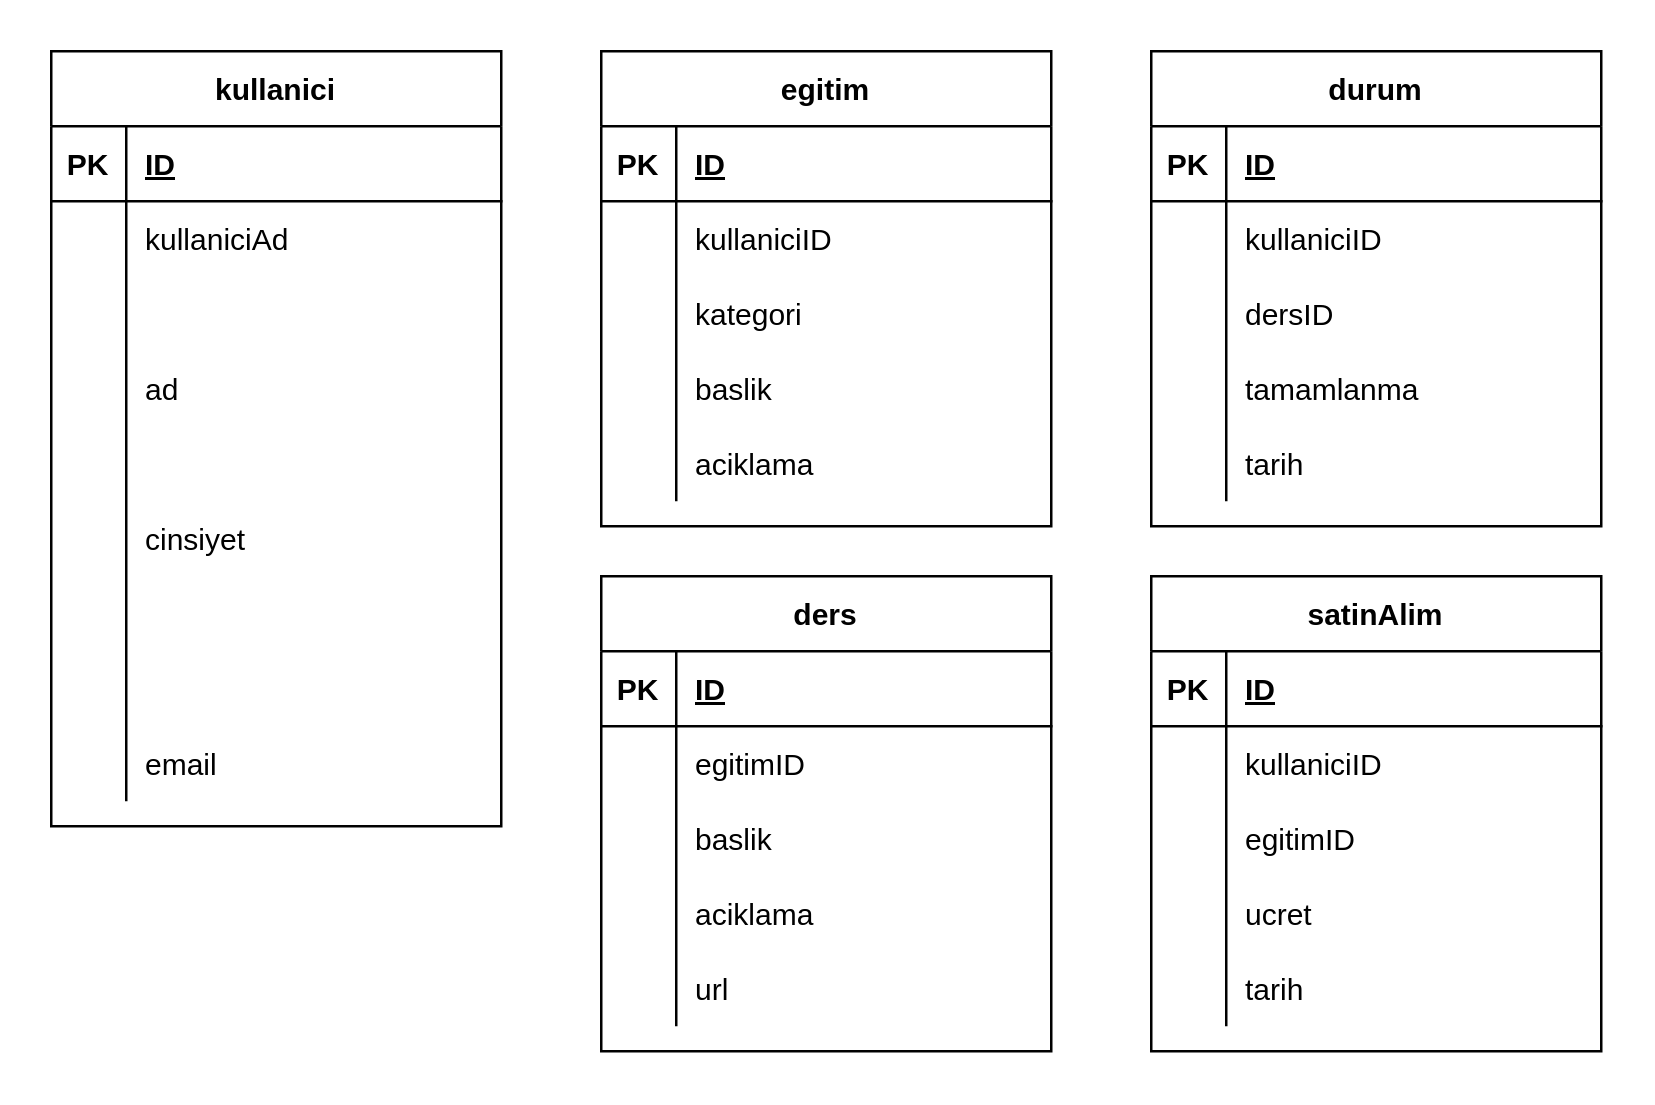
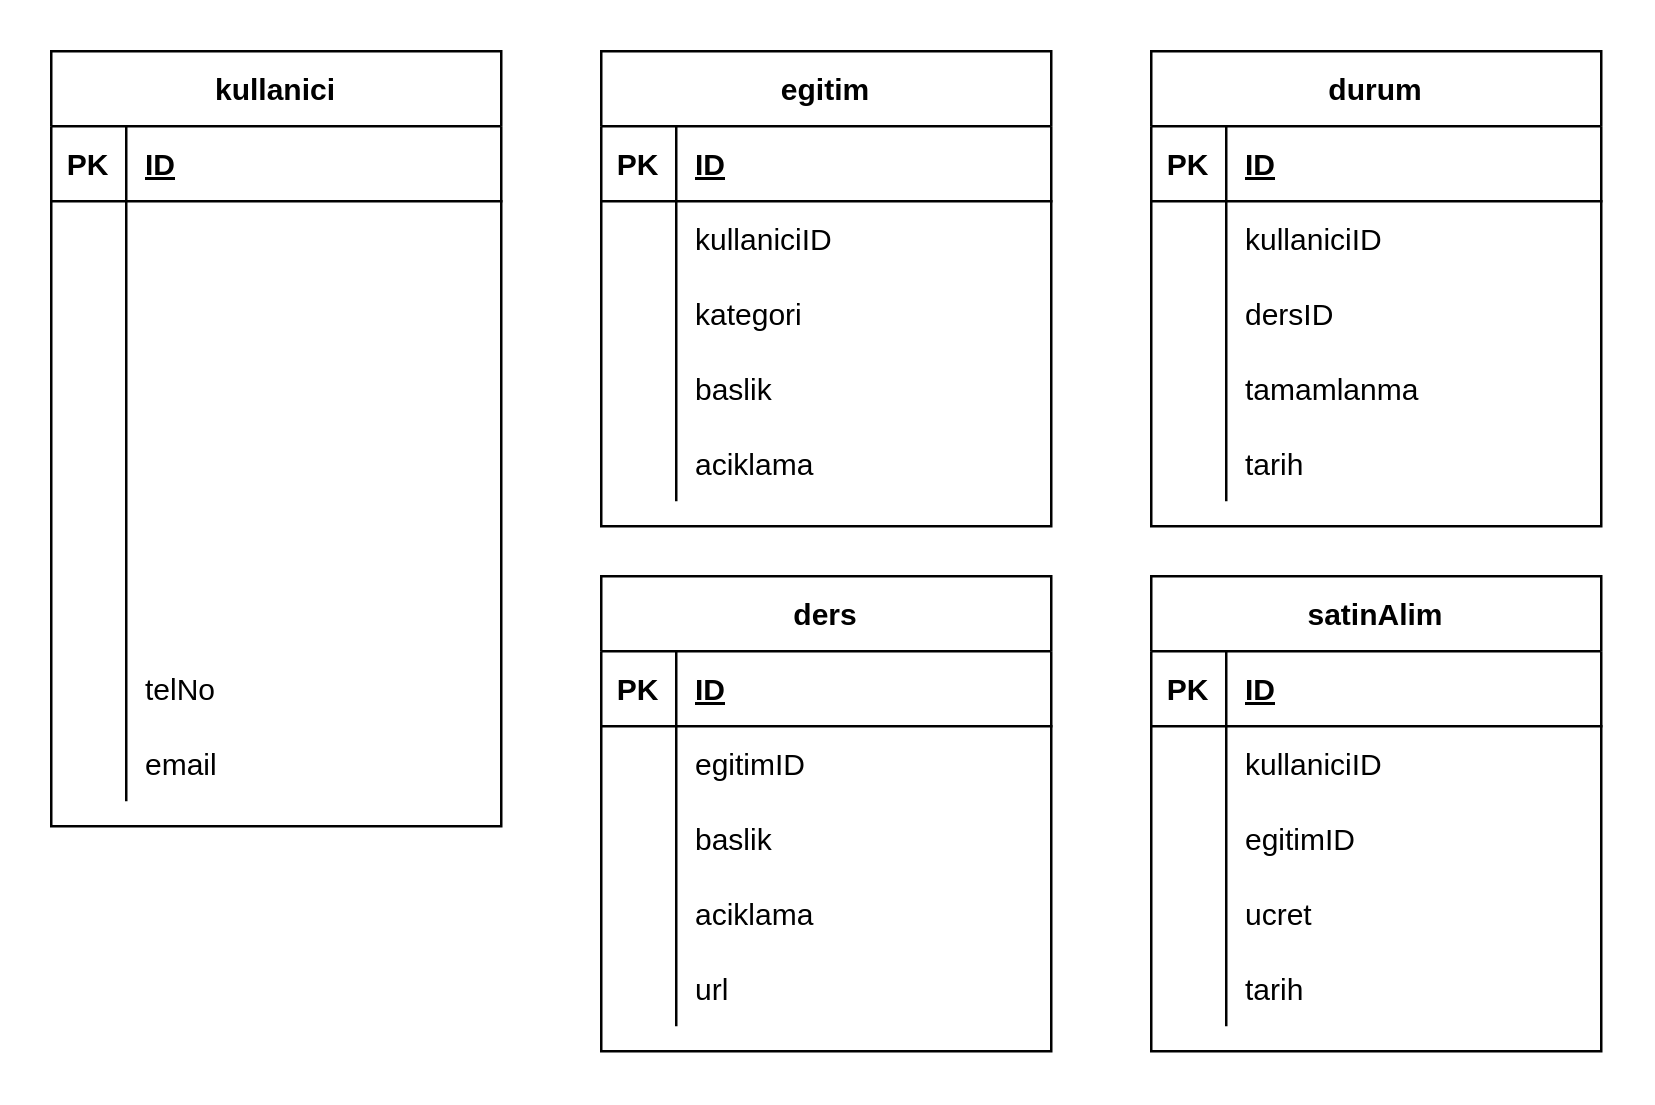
node "kullaniciAd": removed
node "ad": removed
node "cinsiyet": removed
node "telNo": added
